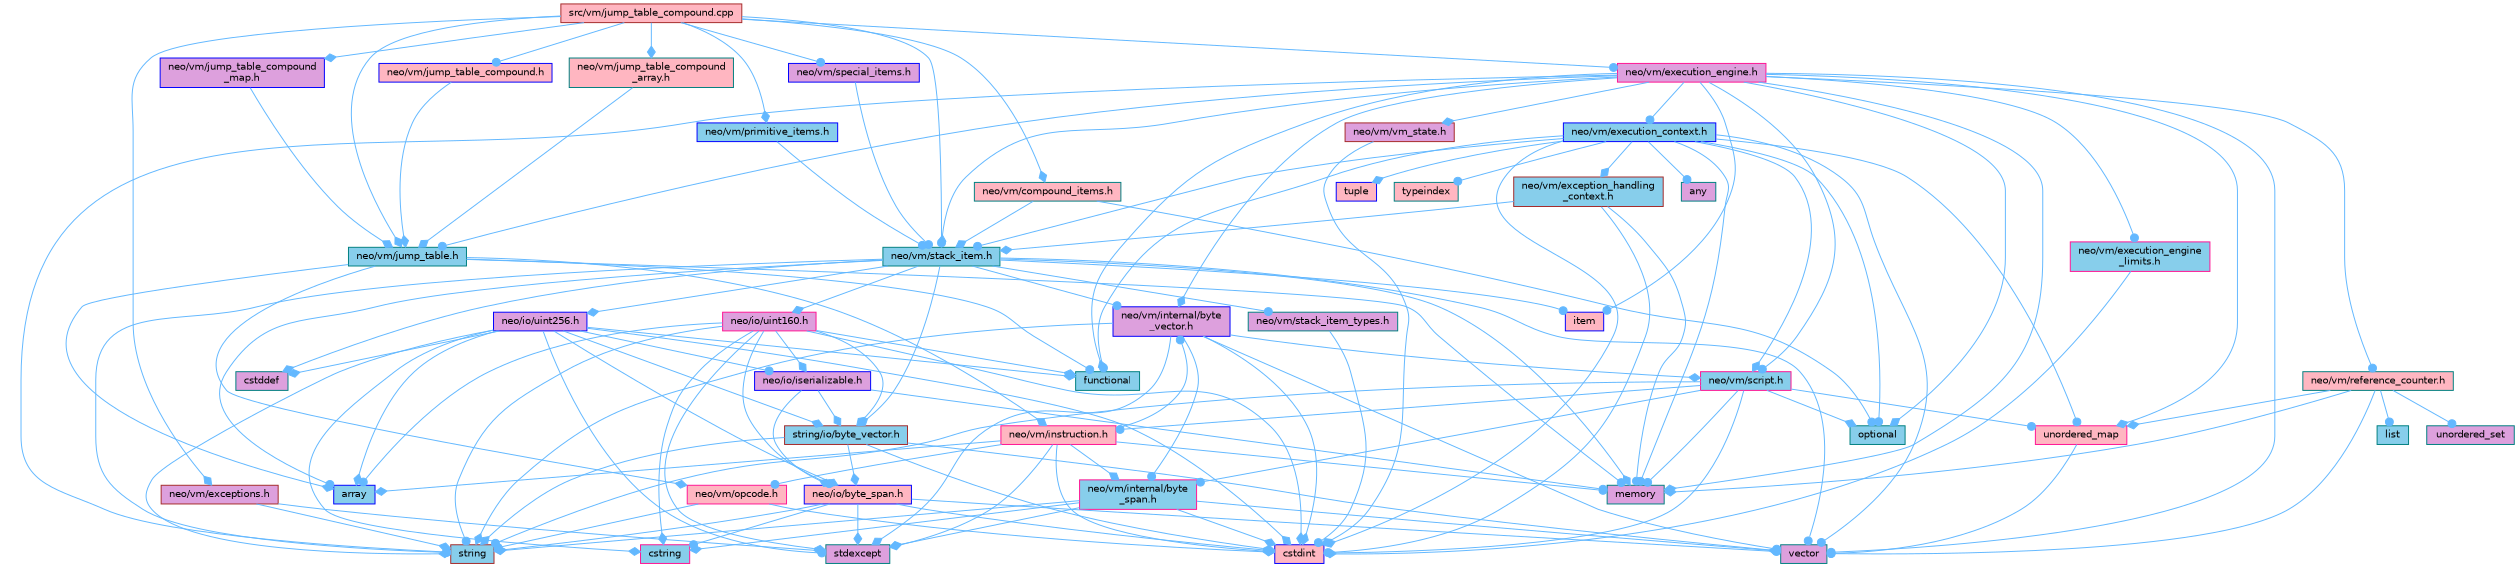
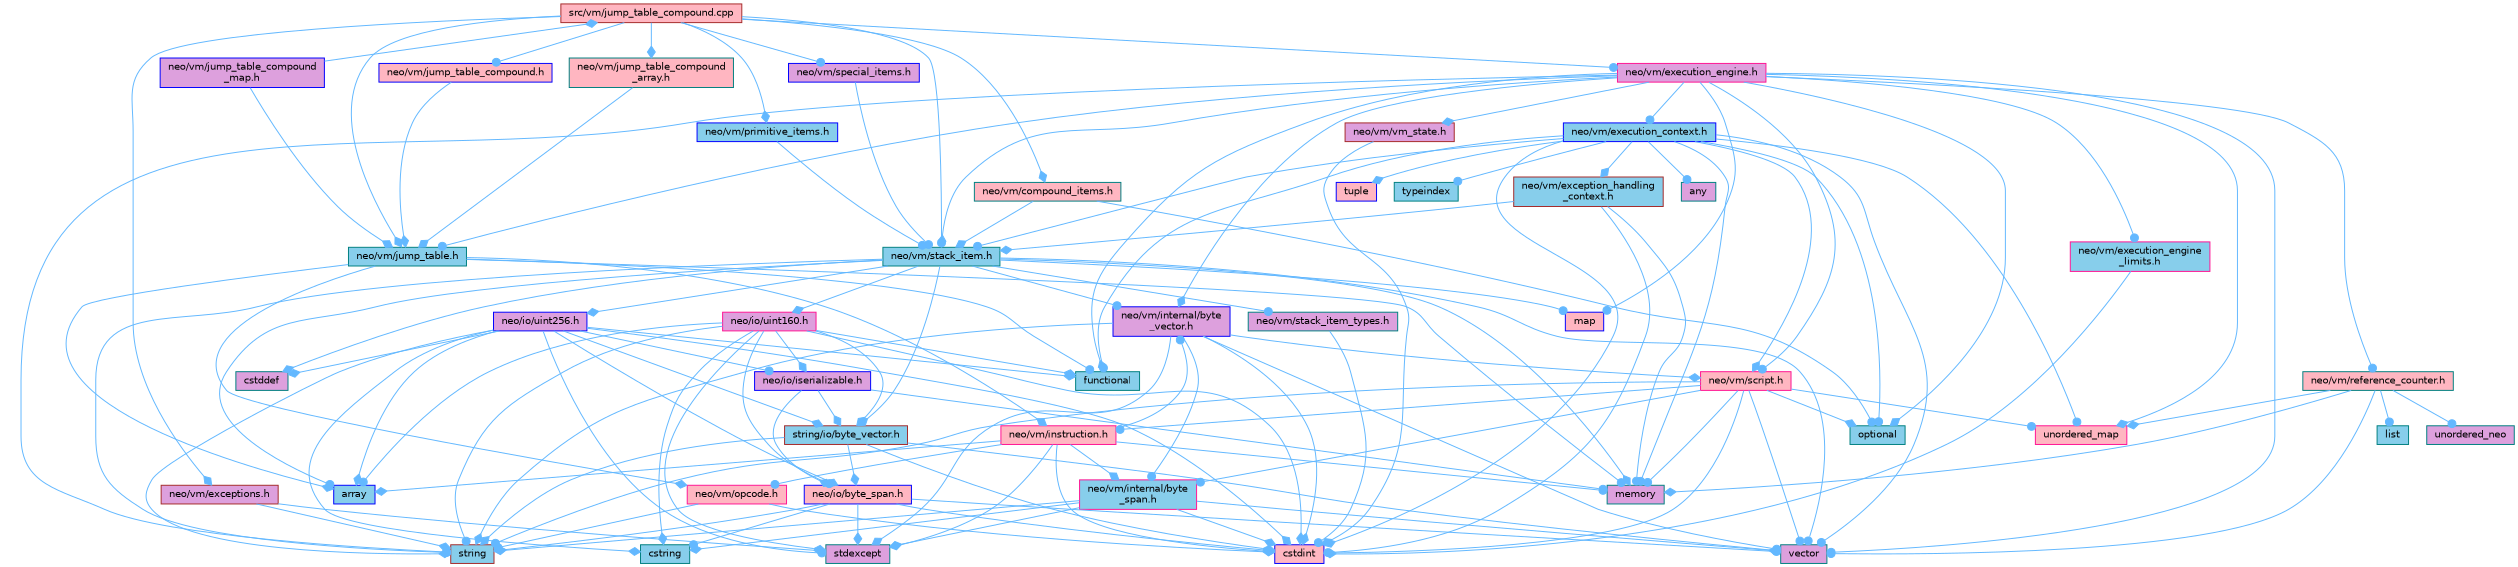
edge "src/vm/jump_table_compound.cpp" -> "neo/vm/jump_table_compound _map.h": reversed
node "typeindex": fillcolor lightpink -> skyblue
edge "neo/vm/execution_engine.h" -> "memory": removed
node "item": label "item" -> "map"
node "neo/vm/script.h": fillcolor skyblue -> lightpink
node "unordered_set": label "unordered_set" -> "unordered_neo"
edge "unordered_map" -> "vector": now "neo/vm/script.h" -> "vector"
node "cstring": color deeppink -> teal
